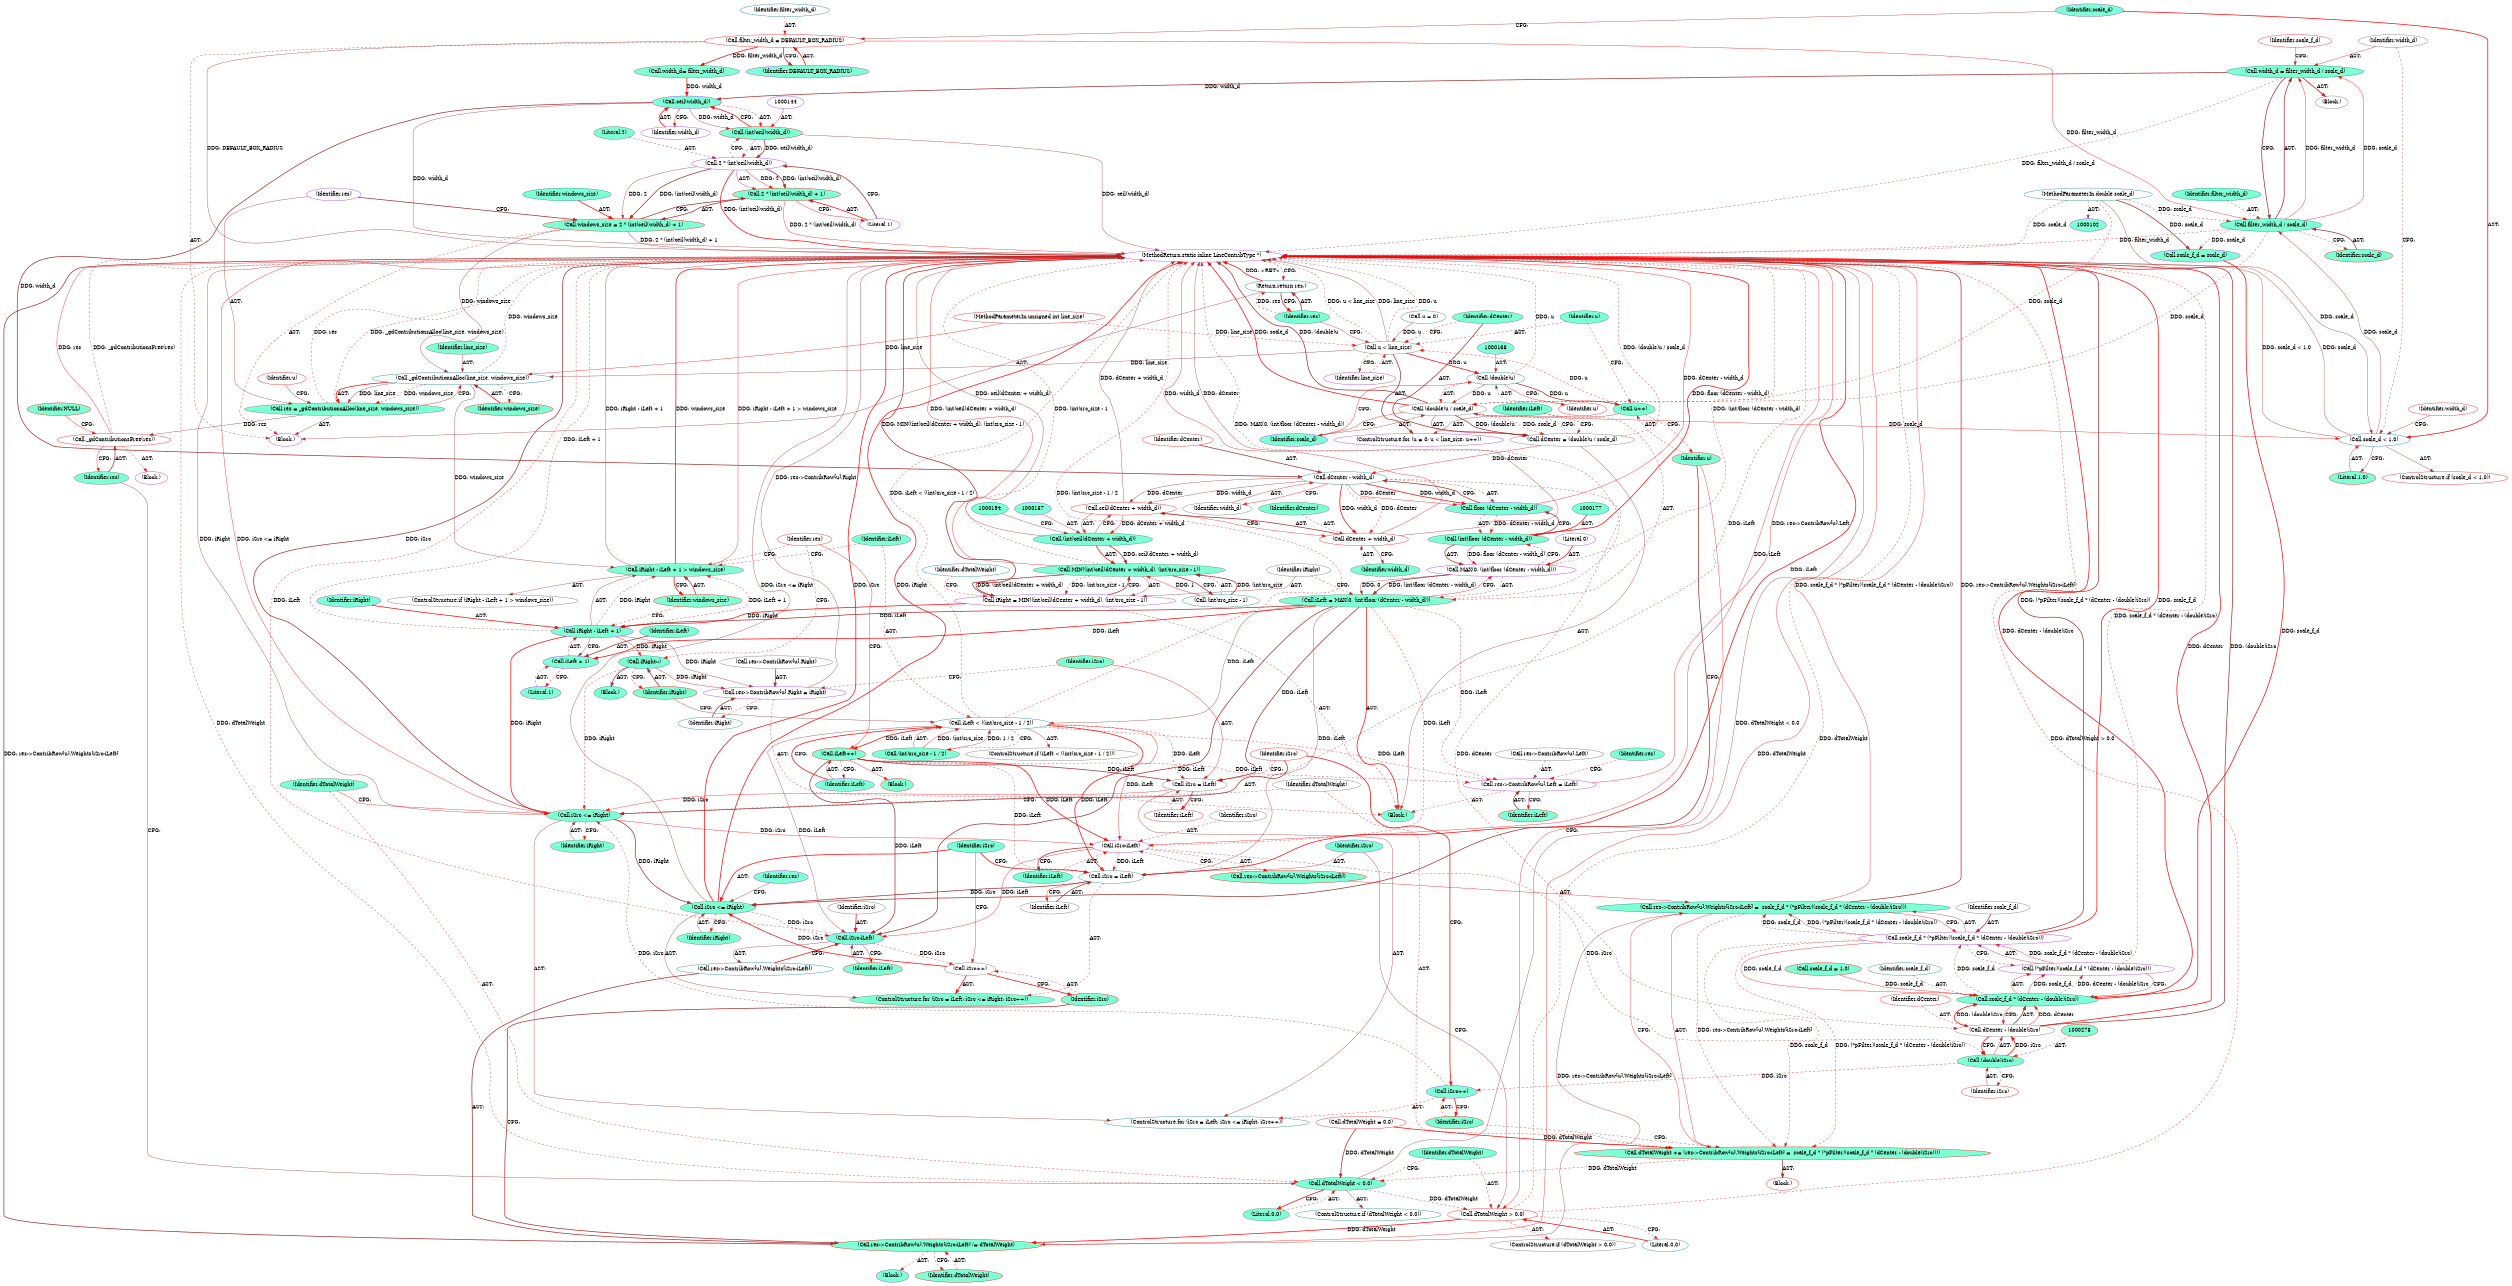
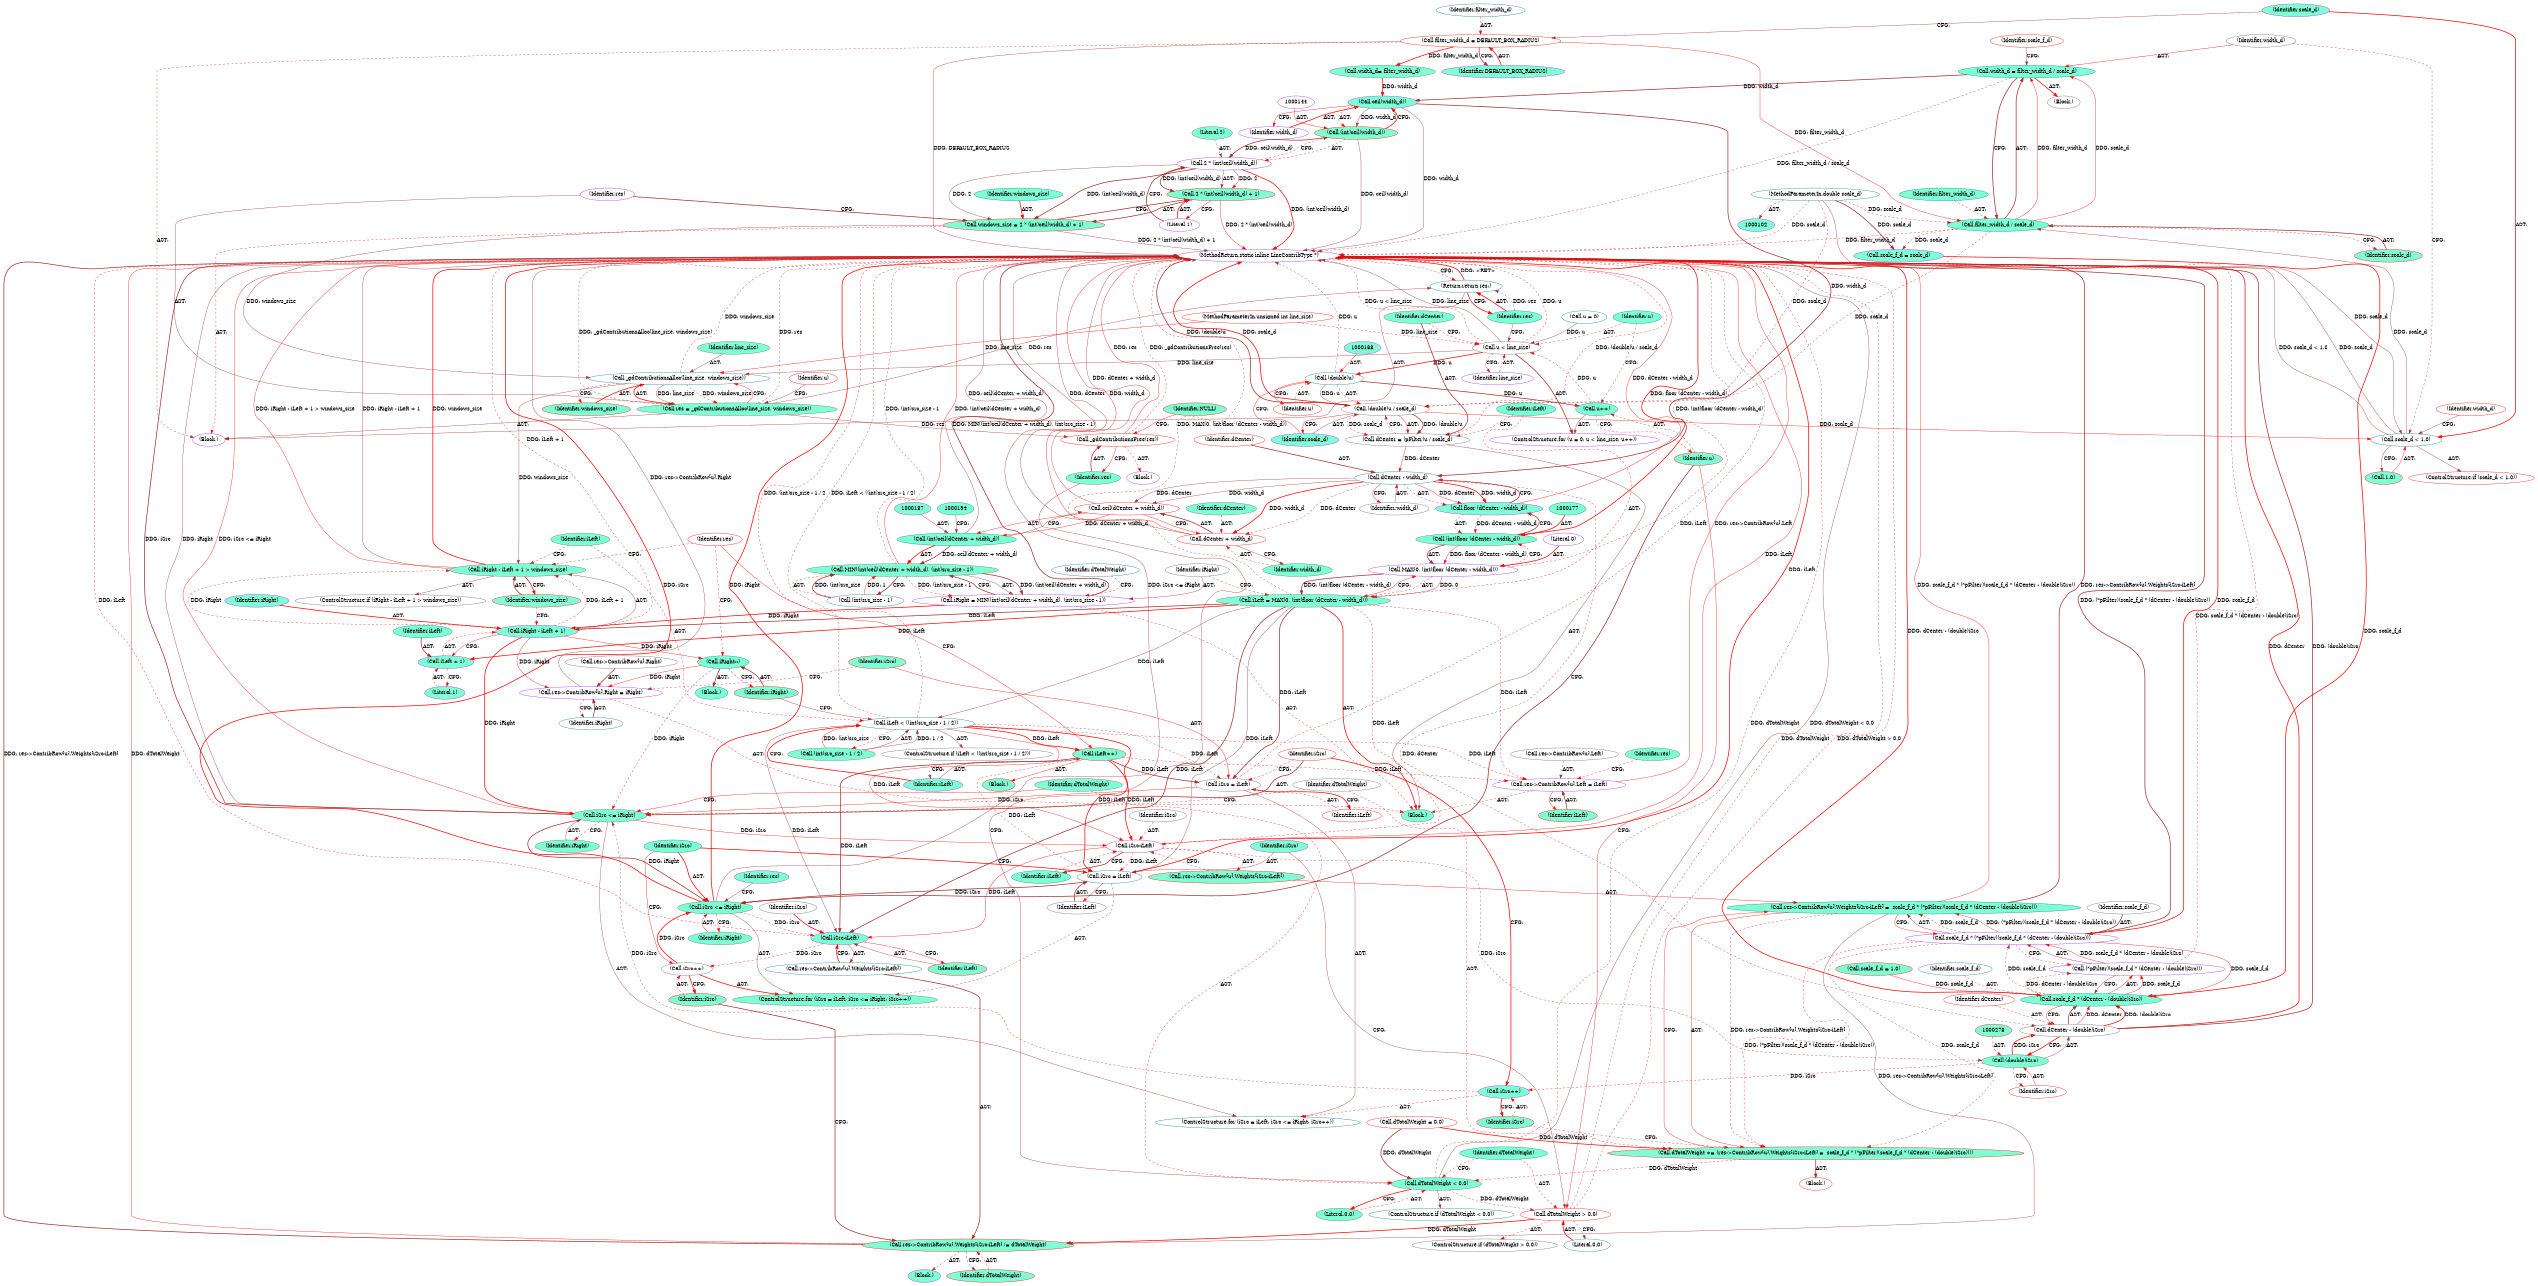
edge "(Call,res = _gdContributionsAlloc(line_size, windows_size))" -> "(Return,return res;)": added, label "DDG: res"
node "(Call,dCenter = (double)u / scale_d)": label "(Call,dCenter = (double)u / scale_d)" -> "(Call,dCenter = (pFilter)u / scale_d)"
node "(Literal,1.0)": label "(Literal,1.0)" -> "(Call,1.0)"
